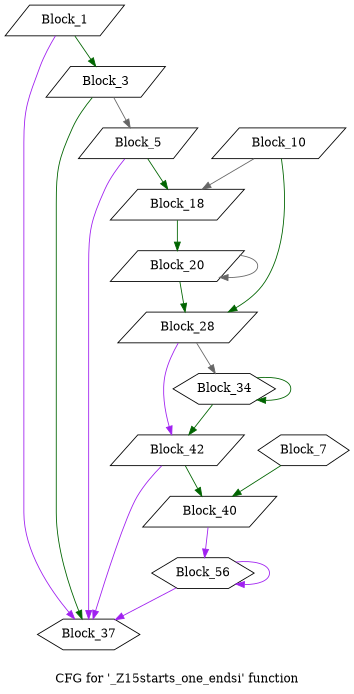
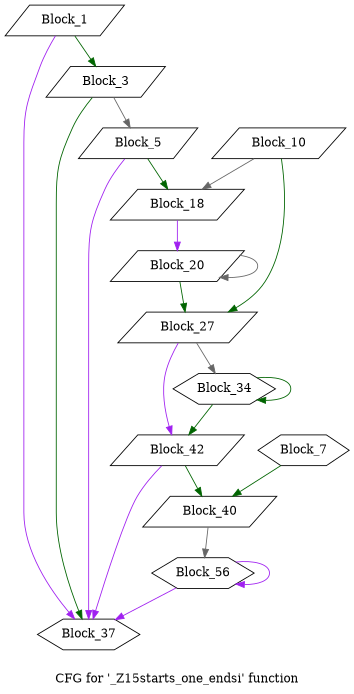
edge "Block_18" -> "Block_20": color darkgreen -> purple
node "Block_28": label "Block_28" -> "Block_27"
edge "Block_40" -> "Block_56": color purple -> gray40
